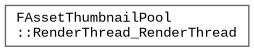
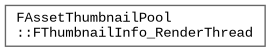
node "FAssetThumbnailPool ::RenderThread_RenderThread": label "FAssetThumbnailPool ::RenderThread_RenderThread" -> "FAssetThumbnailPool ::FThumbnailInfo_RenderThread"
